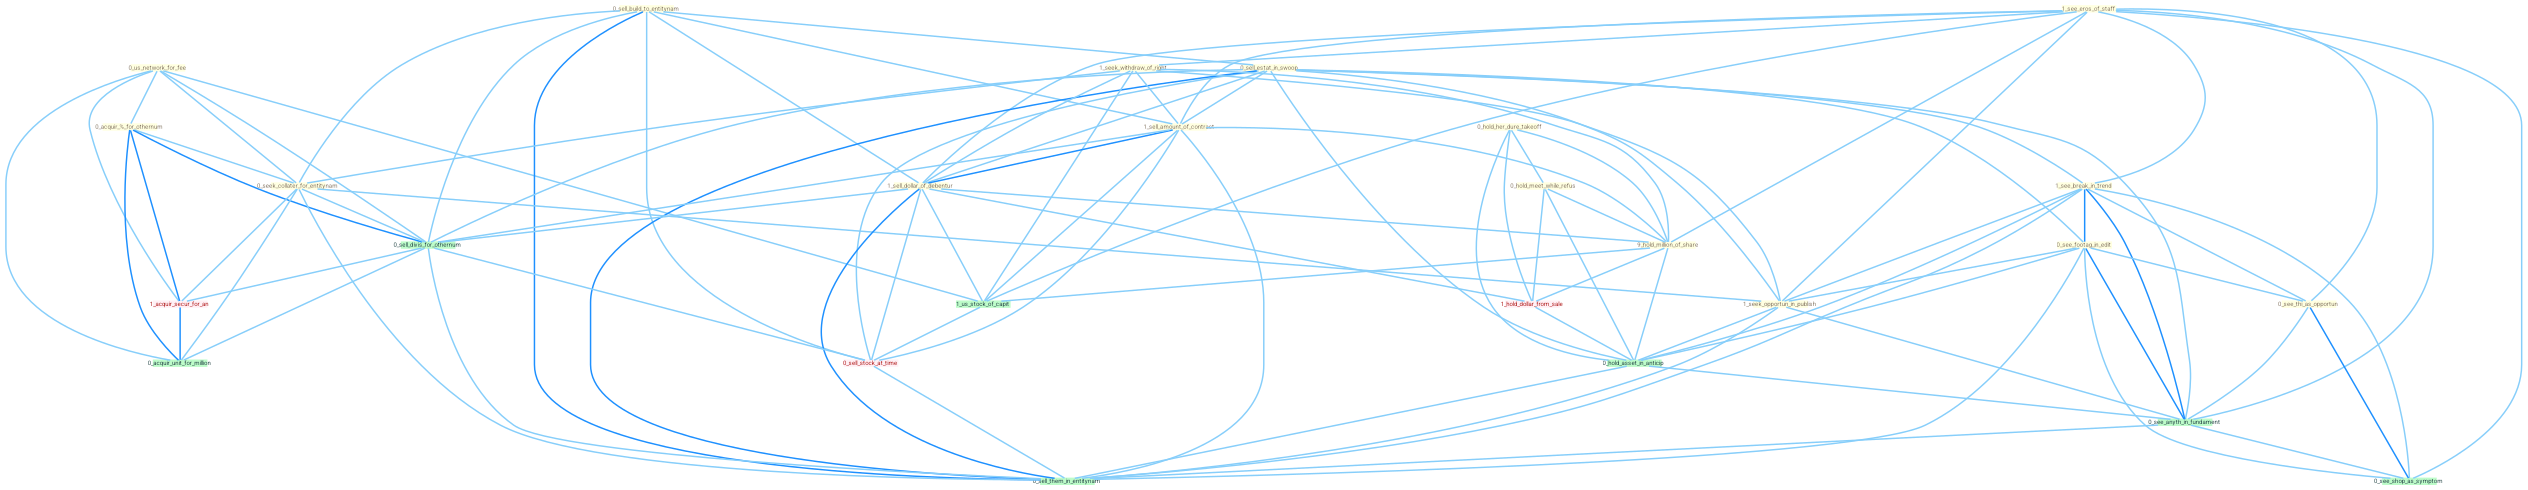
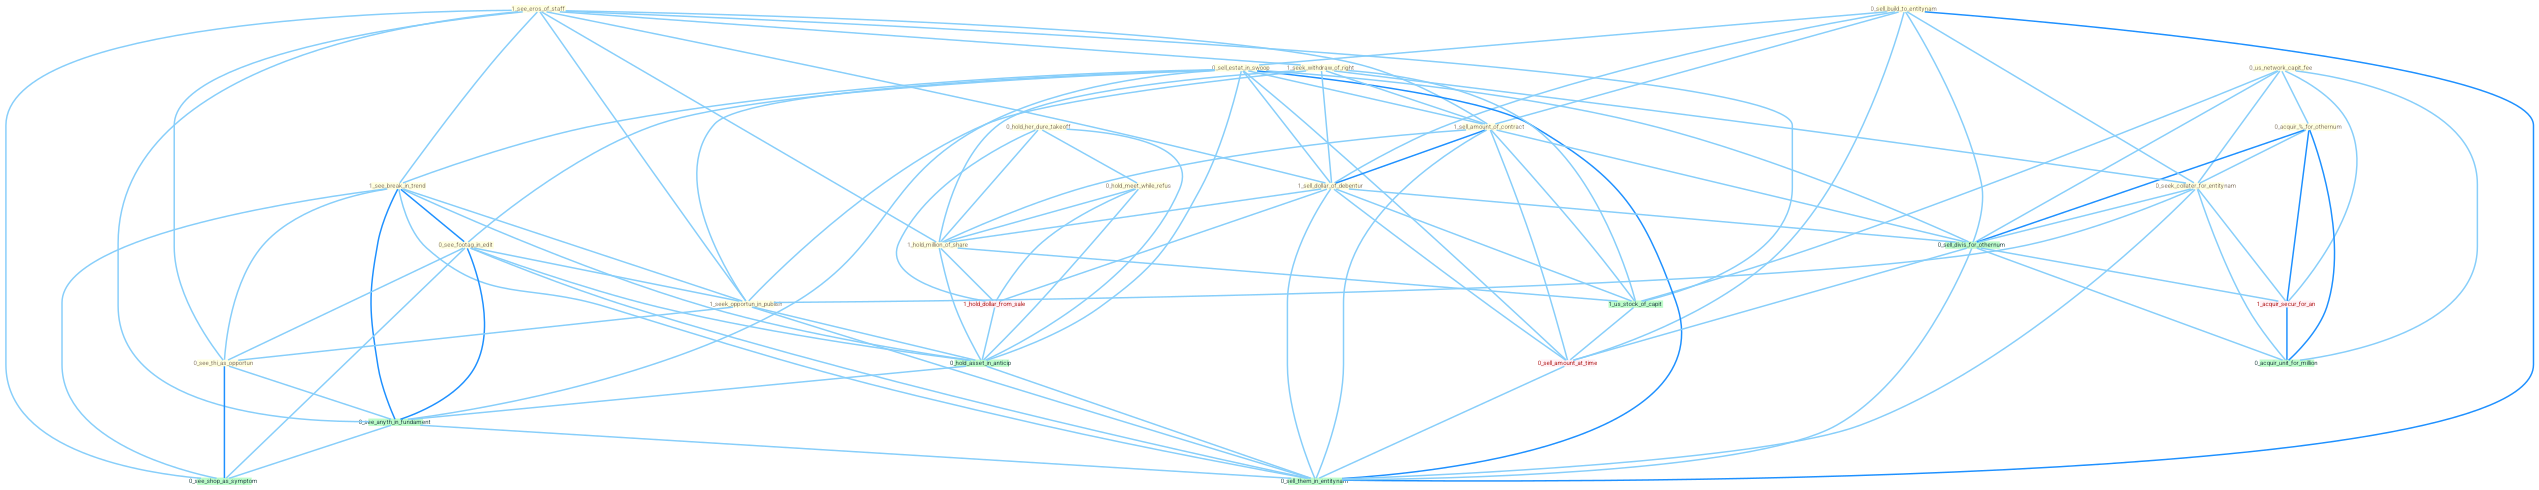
node "0_us_network_for_fee": label "0_us_network_for_fee" -> "0_us_network_capit_fee"
node "9_hold_million_of_share": label "9_hold_million_of_share" -> "1_hold_million_of_share"
node "0_sell_stock_at_time": label "0_sell_stock_at_time" -> "0_sell_amount_at_time"
edge "1_seek_opportun_in_publish" -- "0_see_anyth_in_fundament": now "1_seek_opportun_in_publish" -- "0_see_thi_as_opportun"
edge "1_sell_dollar_of_debentur" -- "0_sell_them_in_entitynam": color #1e90ff -> #87cefa
